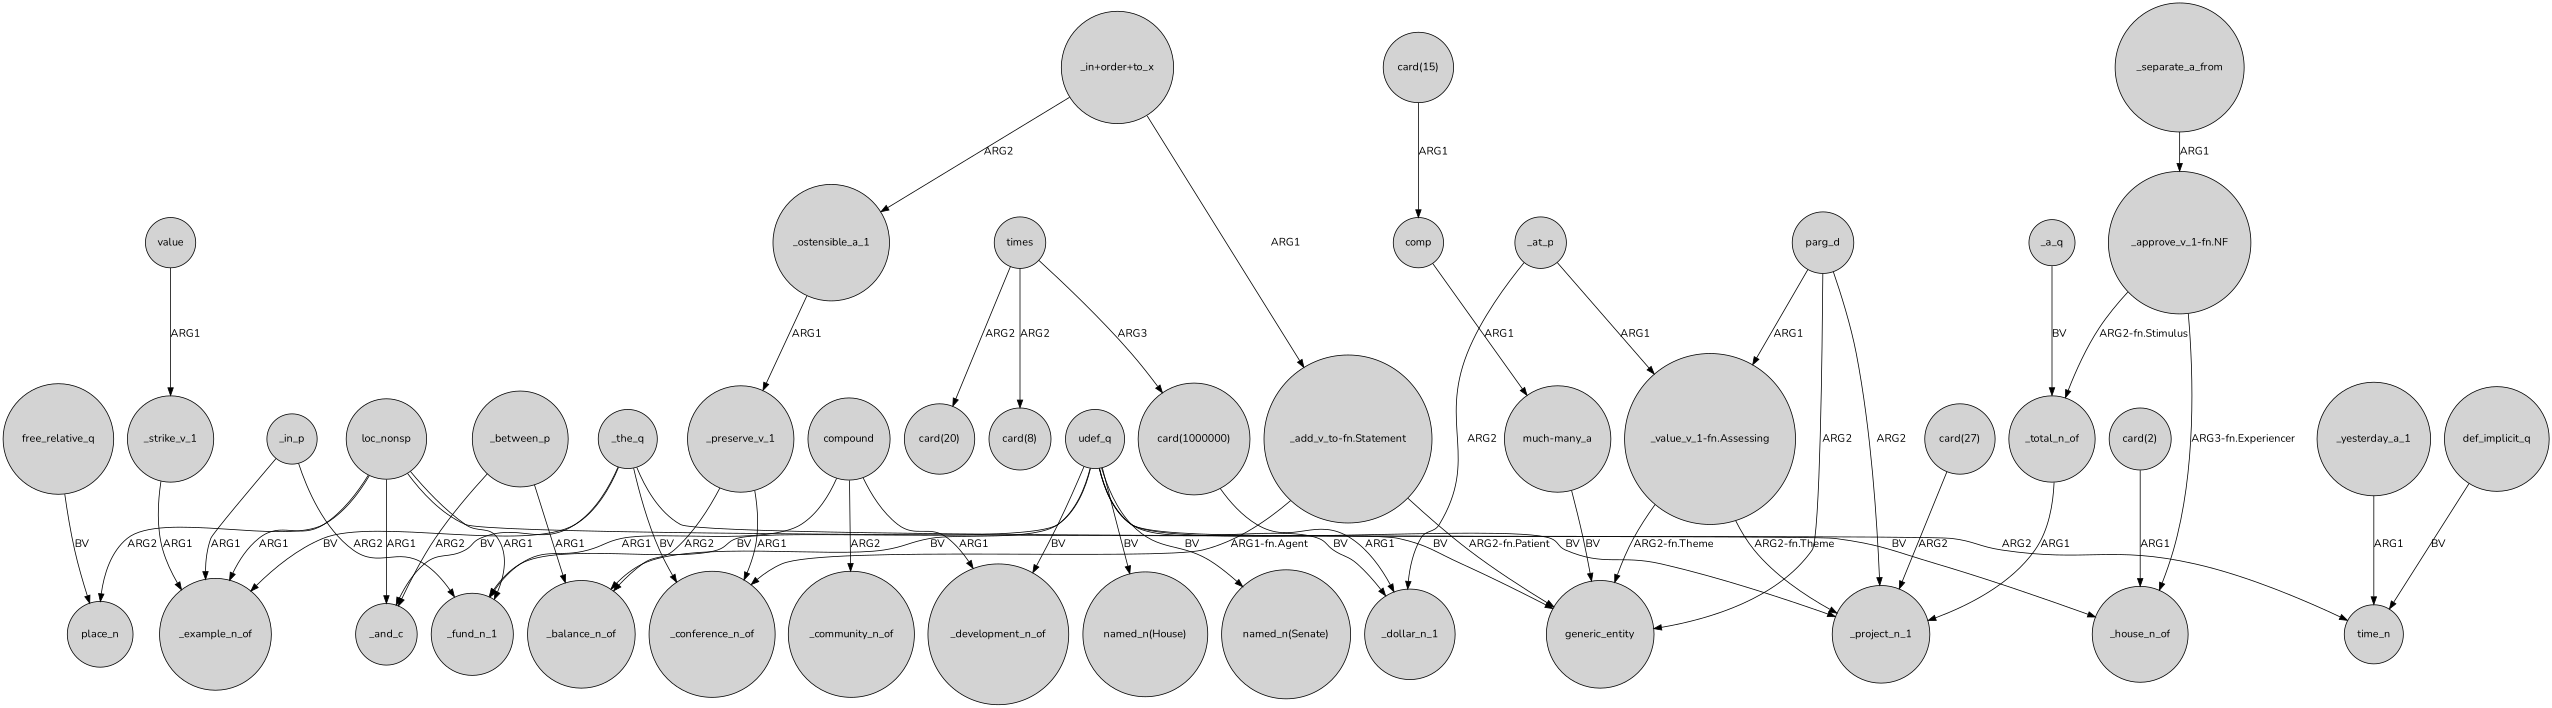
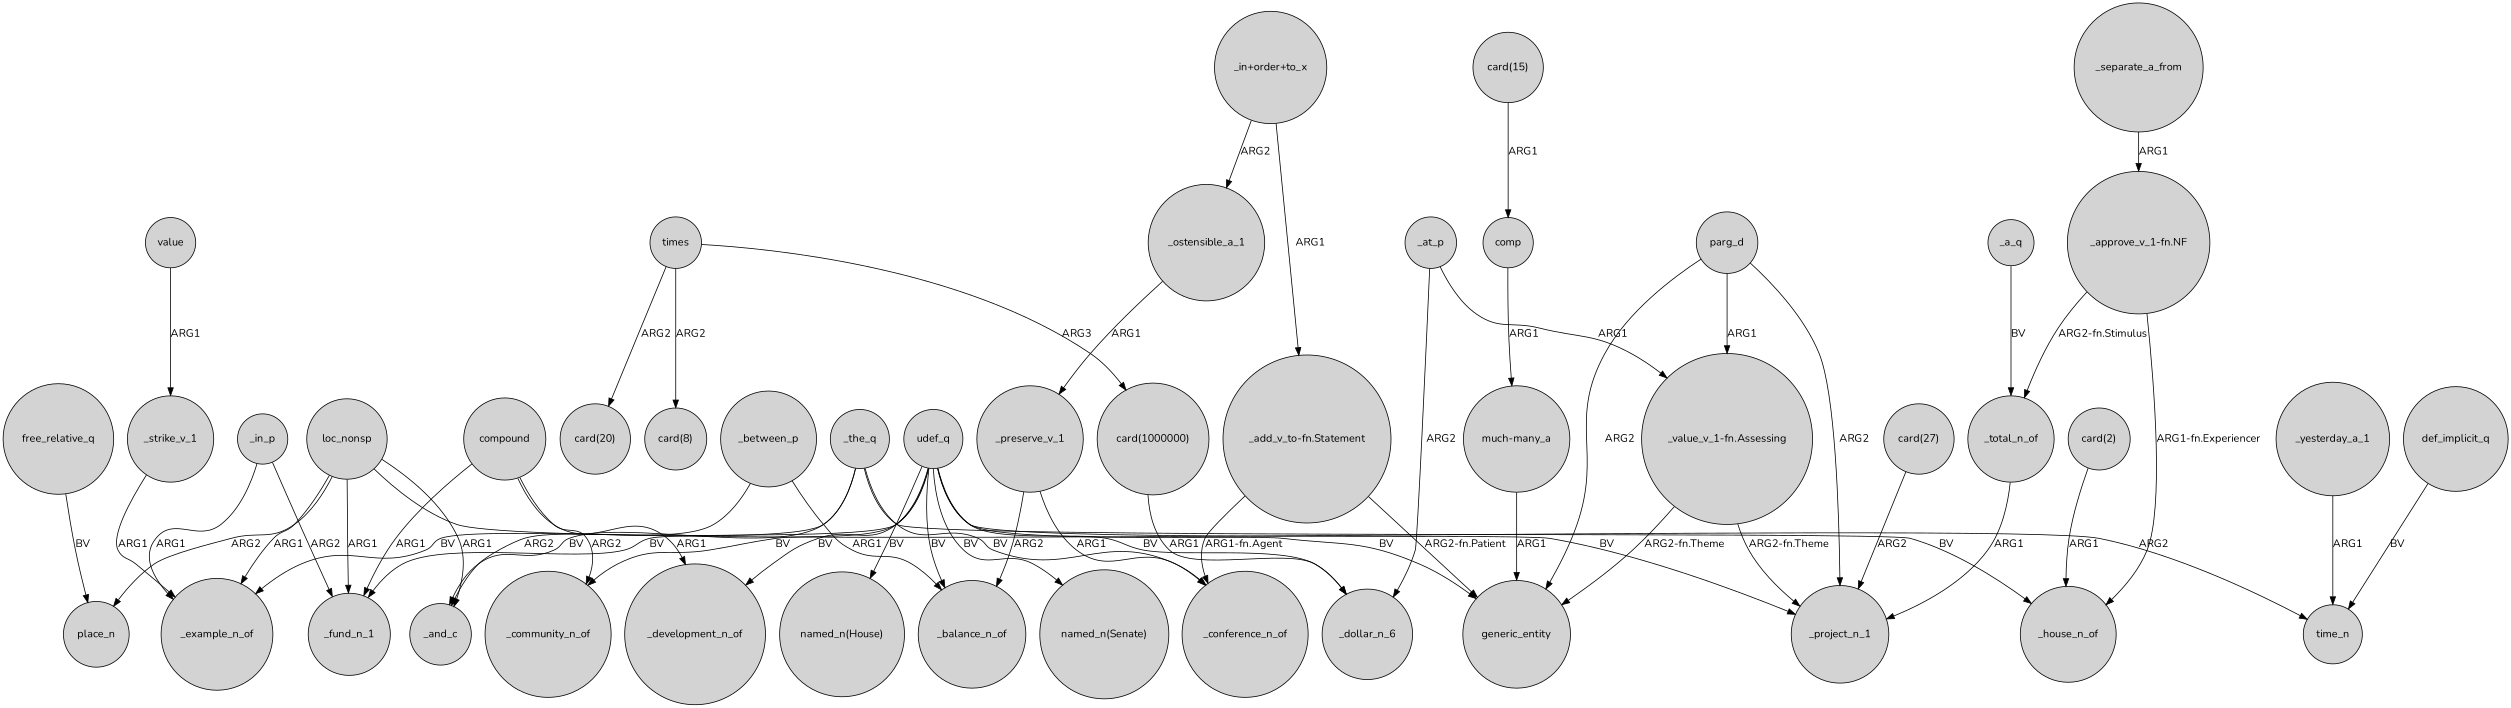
edge "_approve_v_1-fn.NF" -> "_house_n_of": label "ARG3-fn.Experiencer" -> "ARG1-fn.Experiencer"
edge "udef_q" -> "_community_n_of": added, label "BV"
edge "much-many_a" -> "generic_entity": label "BV" -> "ARG1"
node "_dollar_n_1": label "_dollar_n_1" -> "_dollar_n_6"
